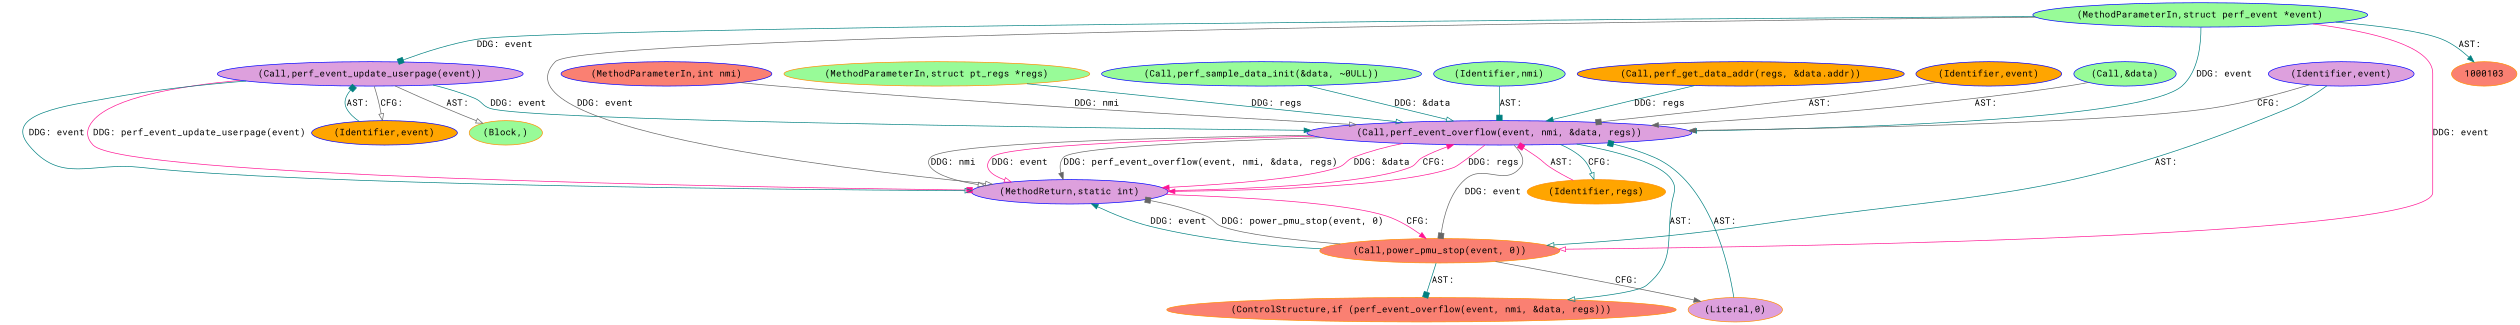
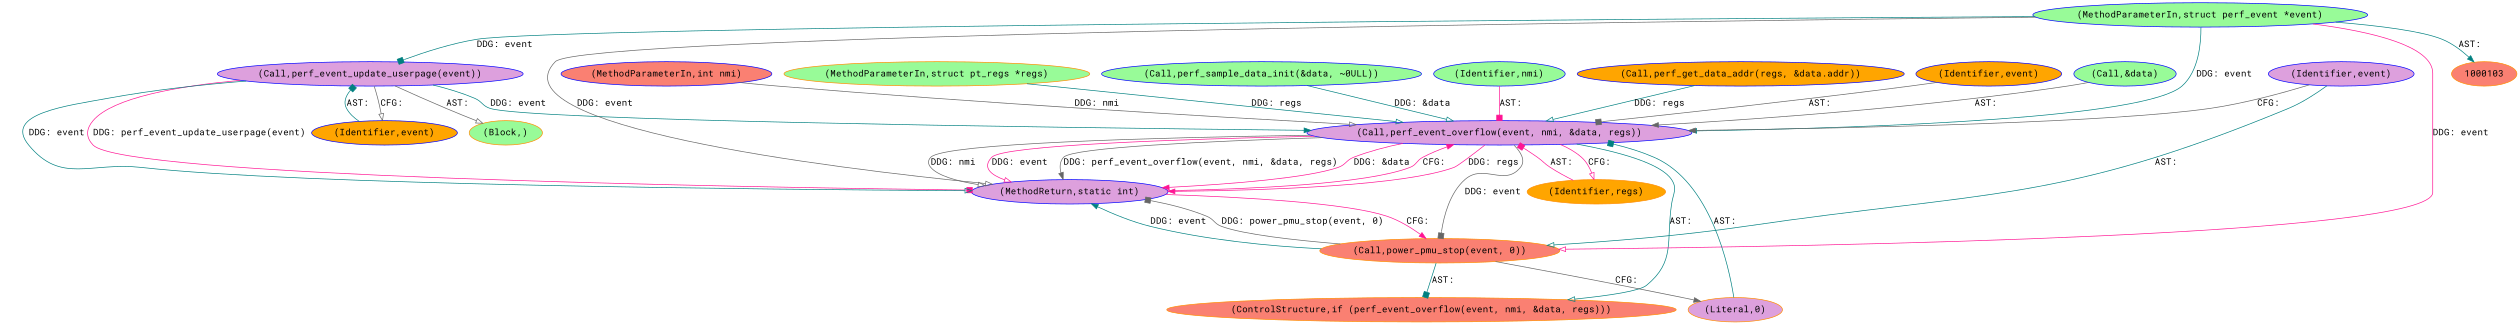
edge "(Identifier,nmi)" -> "(Call,perf_event_overflow(event, nmi, &data, regs))": color teal -> deeppink
edge "(Call,perf_get_data_addr(regs, &data.addr))" -> "(Call,perf_event_overflow(event, nmi, &data, regs))": arrowhead normal -> onormal
edge "(Call,perf_event_overflow(event, nmi, &data, regs))" -> "(Identifier,regs)": color teal -> deeppink
